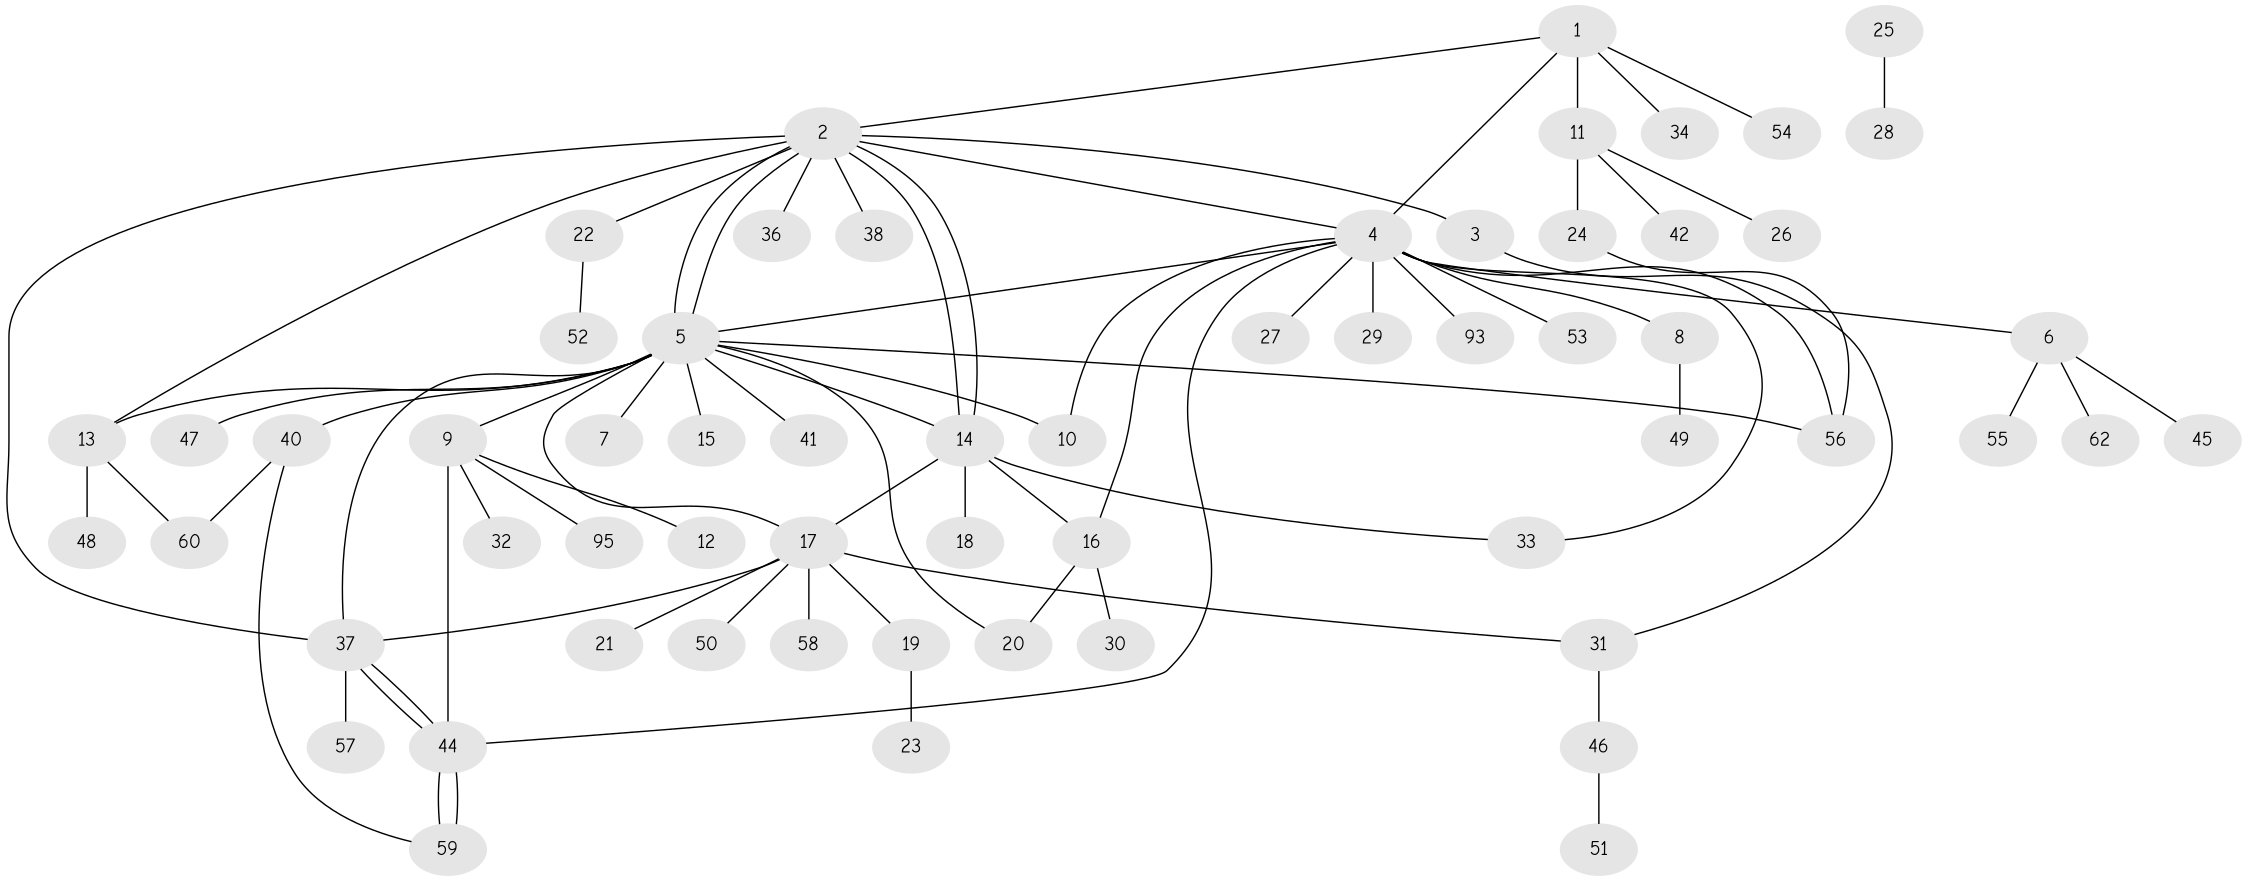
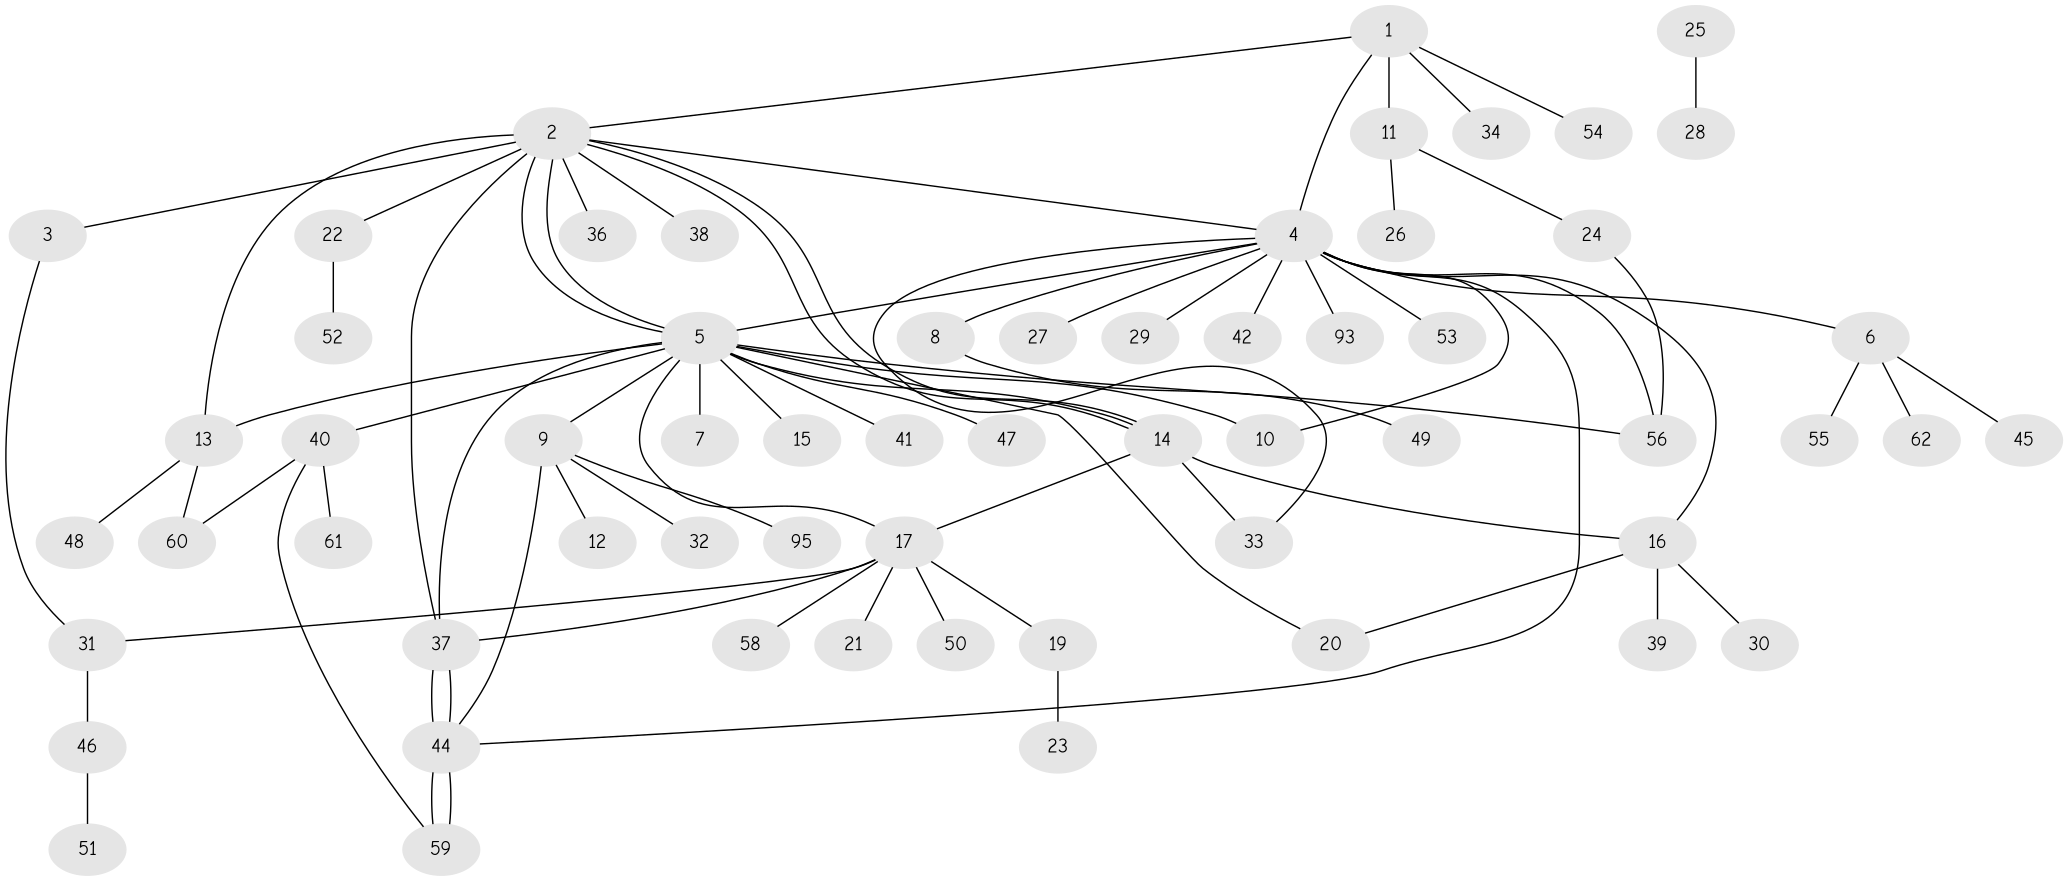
edge "11" -- "42": now "4" -- "42"
node "61": added
node "18": removed
node "39": added
node "57": removed
